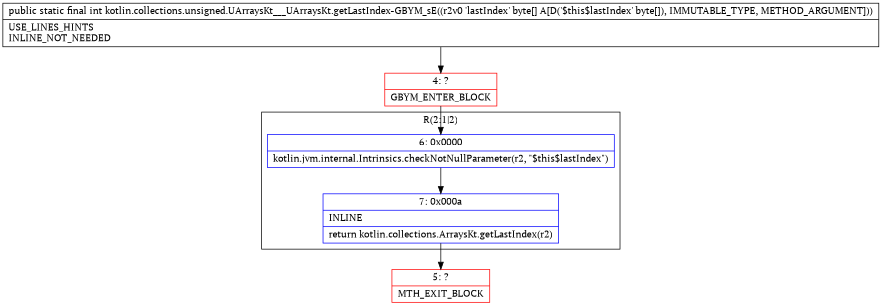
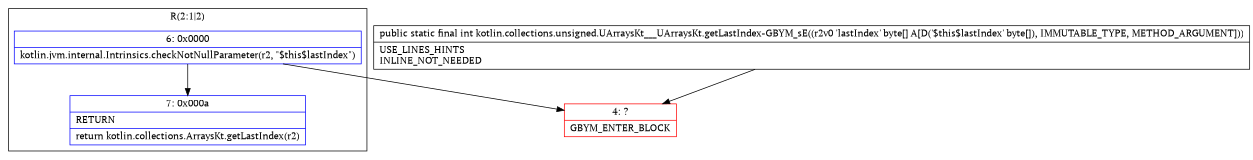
edge "4: ?" -> "6: 0x0000": reversed
node "7: 0x000a": text "INLINE" -> "RETURN"
node "5: ?": removed
